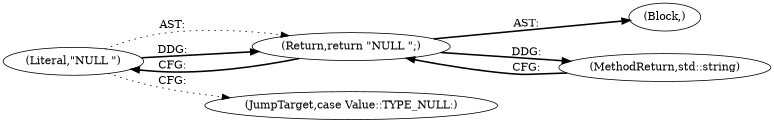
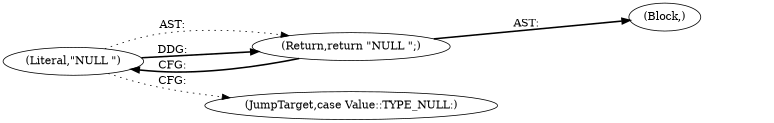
node "(MethodReturn,std::string)": removed
